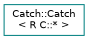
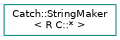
node "Catch::Catch < R C::* >": label "Catch::Catch < R C::* >" -> "Catch::StringMaker < R C::* >"
